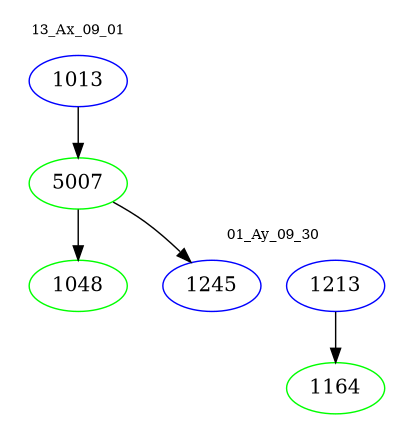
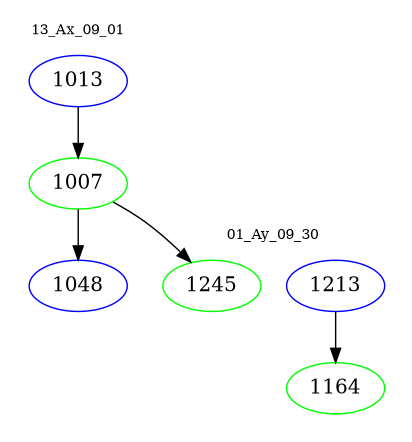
node "5007": label "5007" -> "1007"
node "1048": color green -> blue
node "1245": color blue -> green
